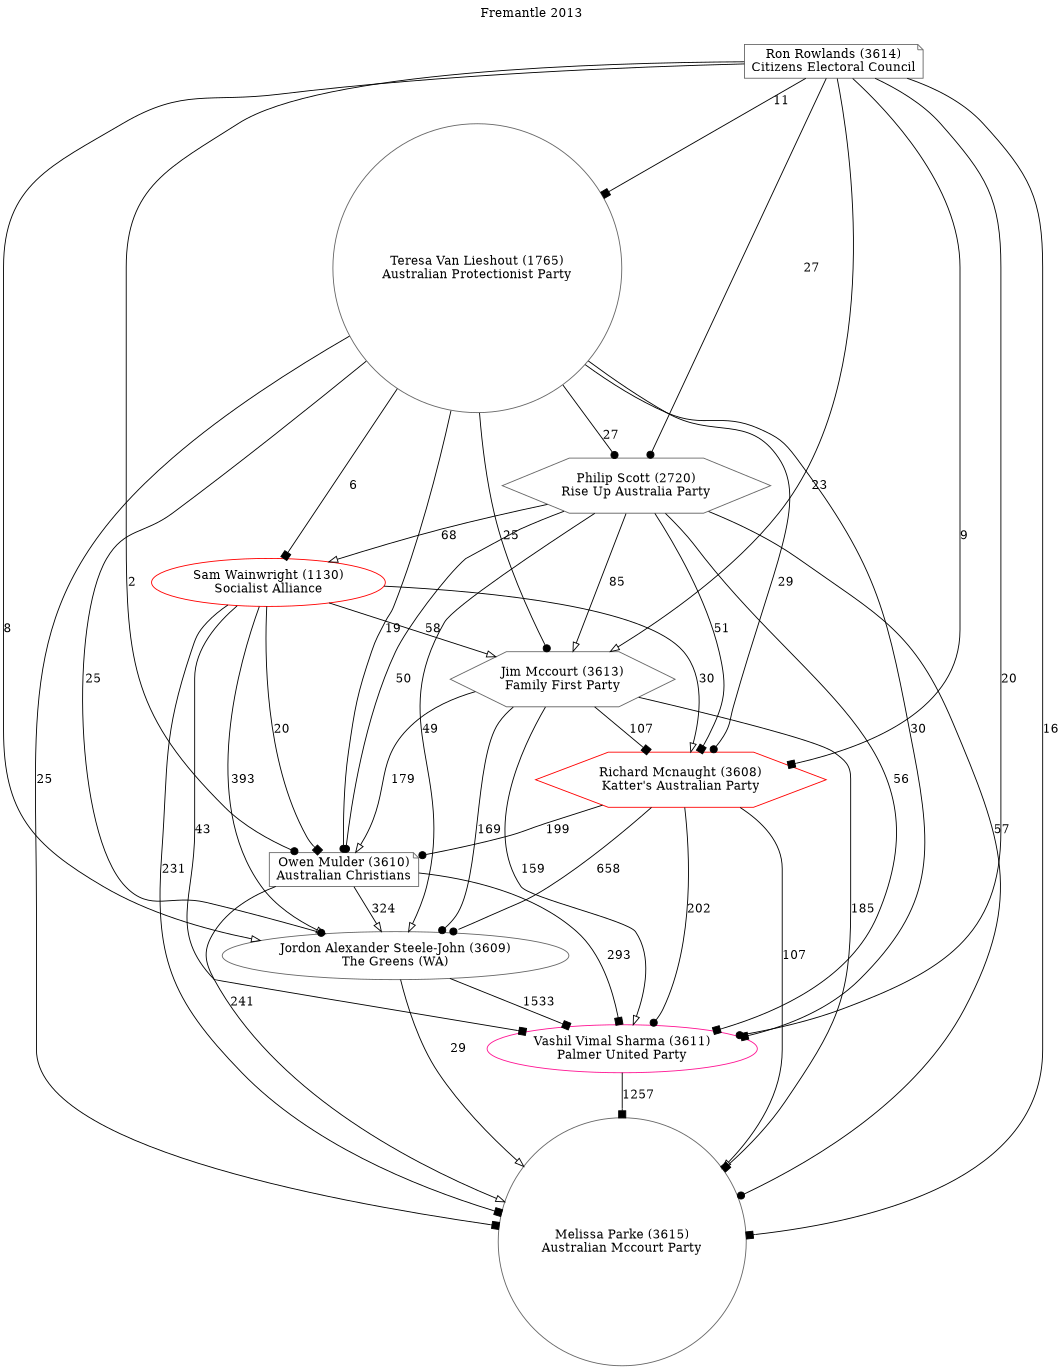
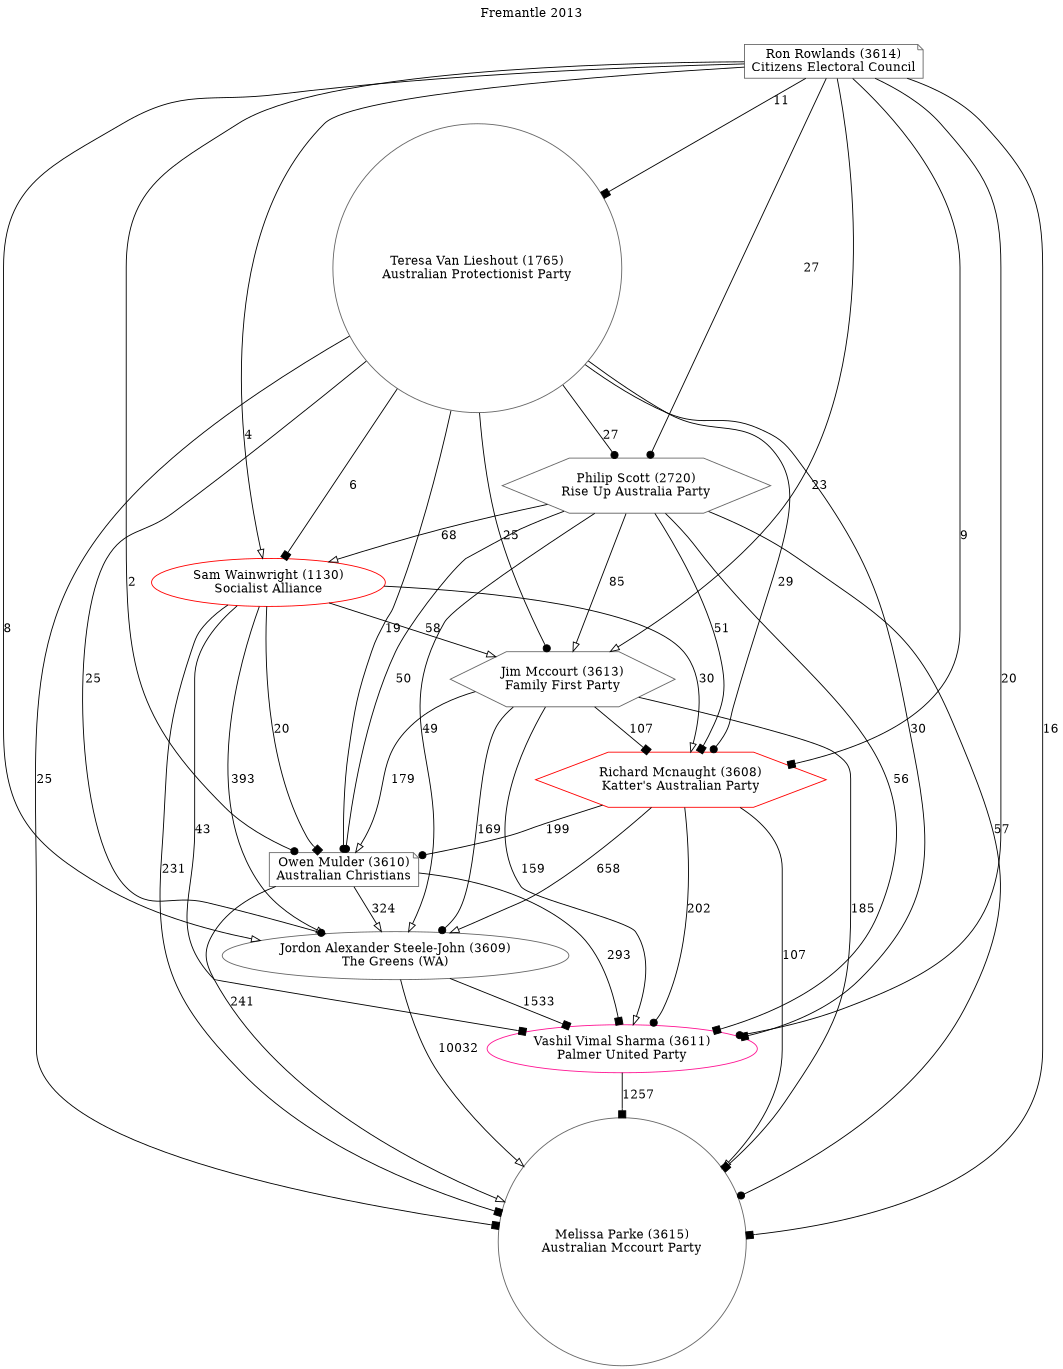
edge "Ron Rowlands (3614) Citizens Electoral Council" -> "Sam Wainwright (1130) Socialist Alliance": added, label "4"
edge "Richard Mcnaught (3608) Katter's Australian Party" -> "Jordon Alexander Steele-John (3609) The Greens (WA)": arrowhead dot -> onormal
edge "Jordon Alexander Steele-John (3609) The Greens (WA)" -> "Melissa Parke (3615) Australian Mccourt Party": label "29" -> "10032"
